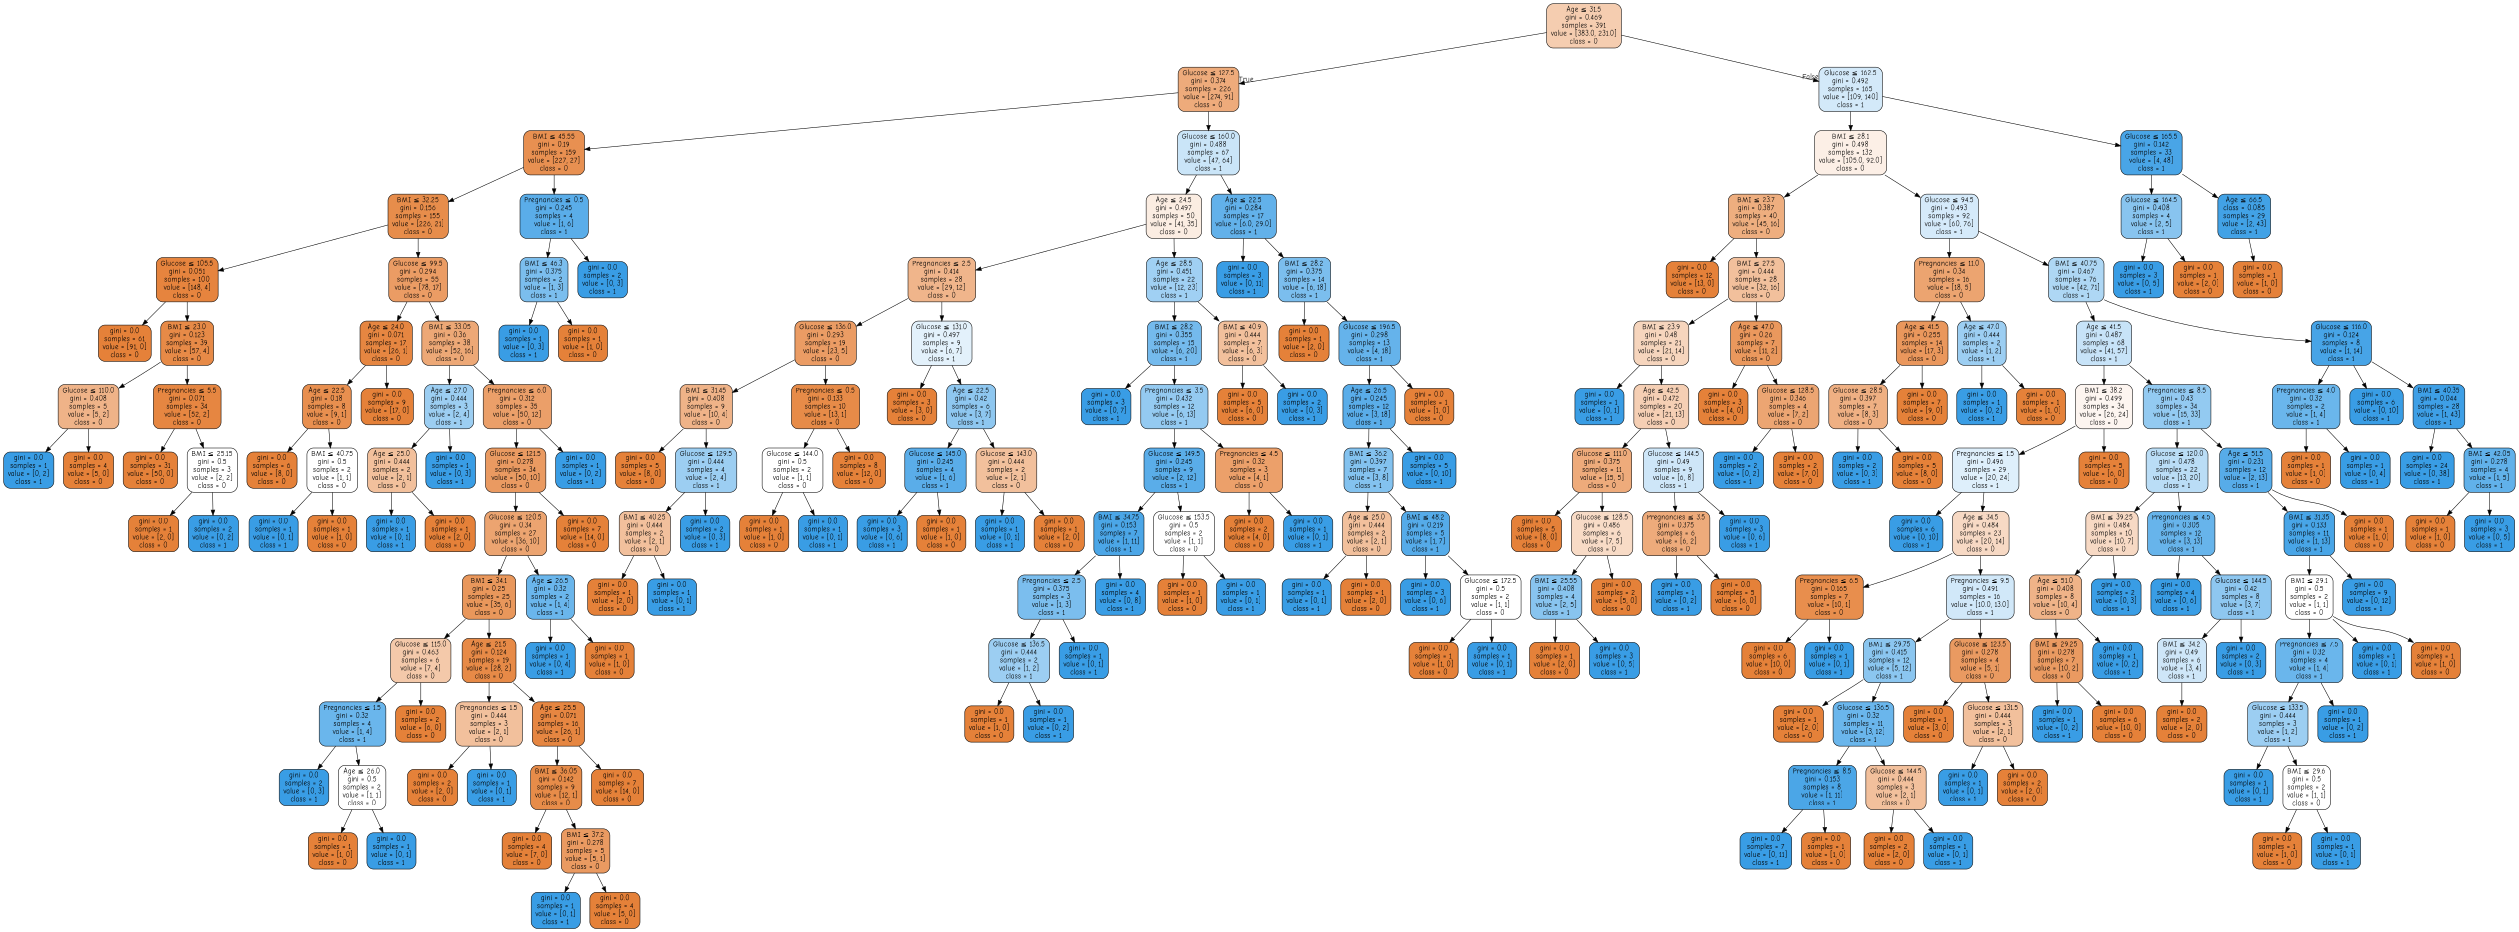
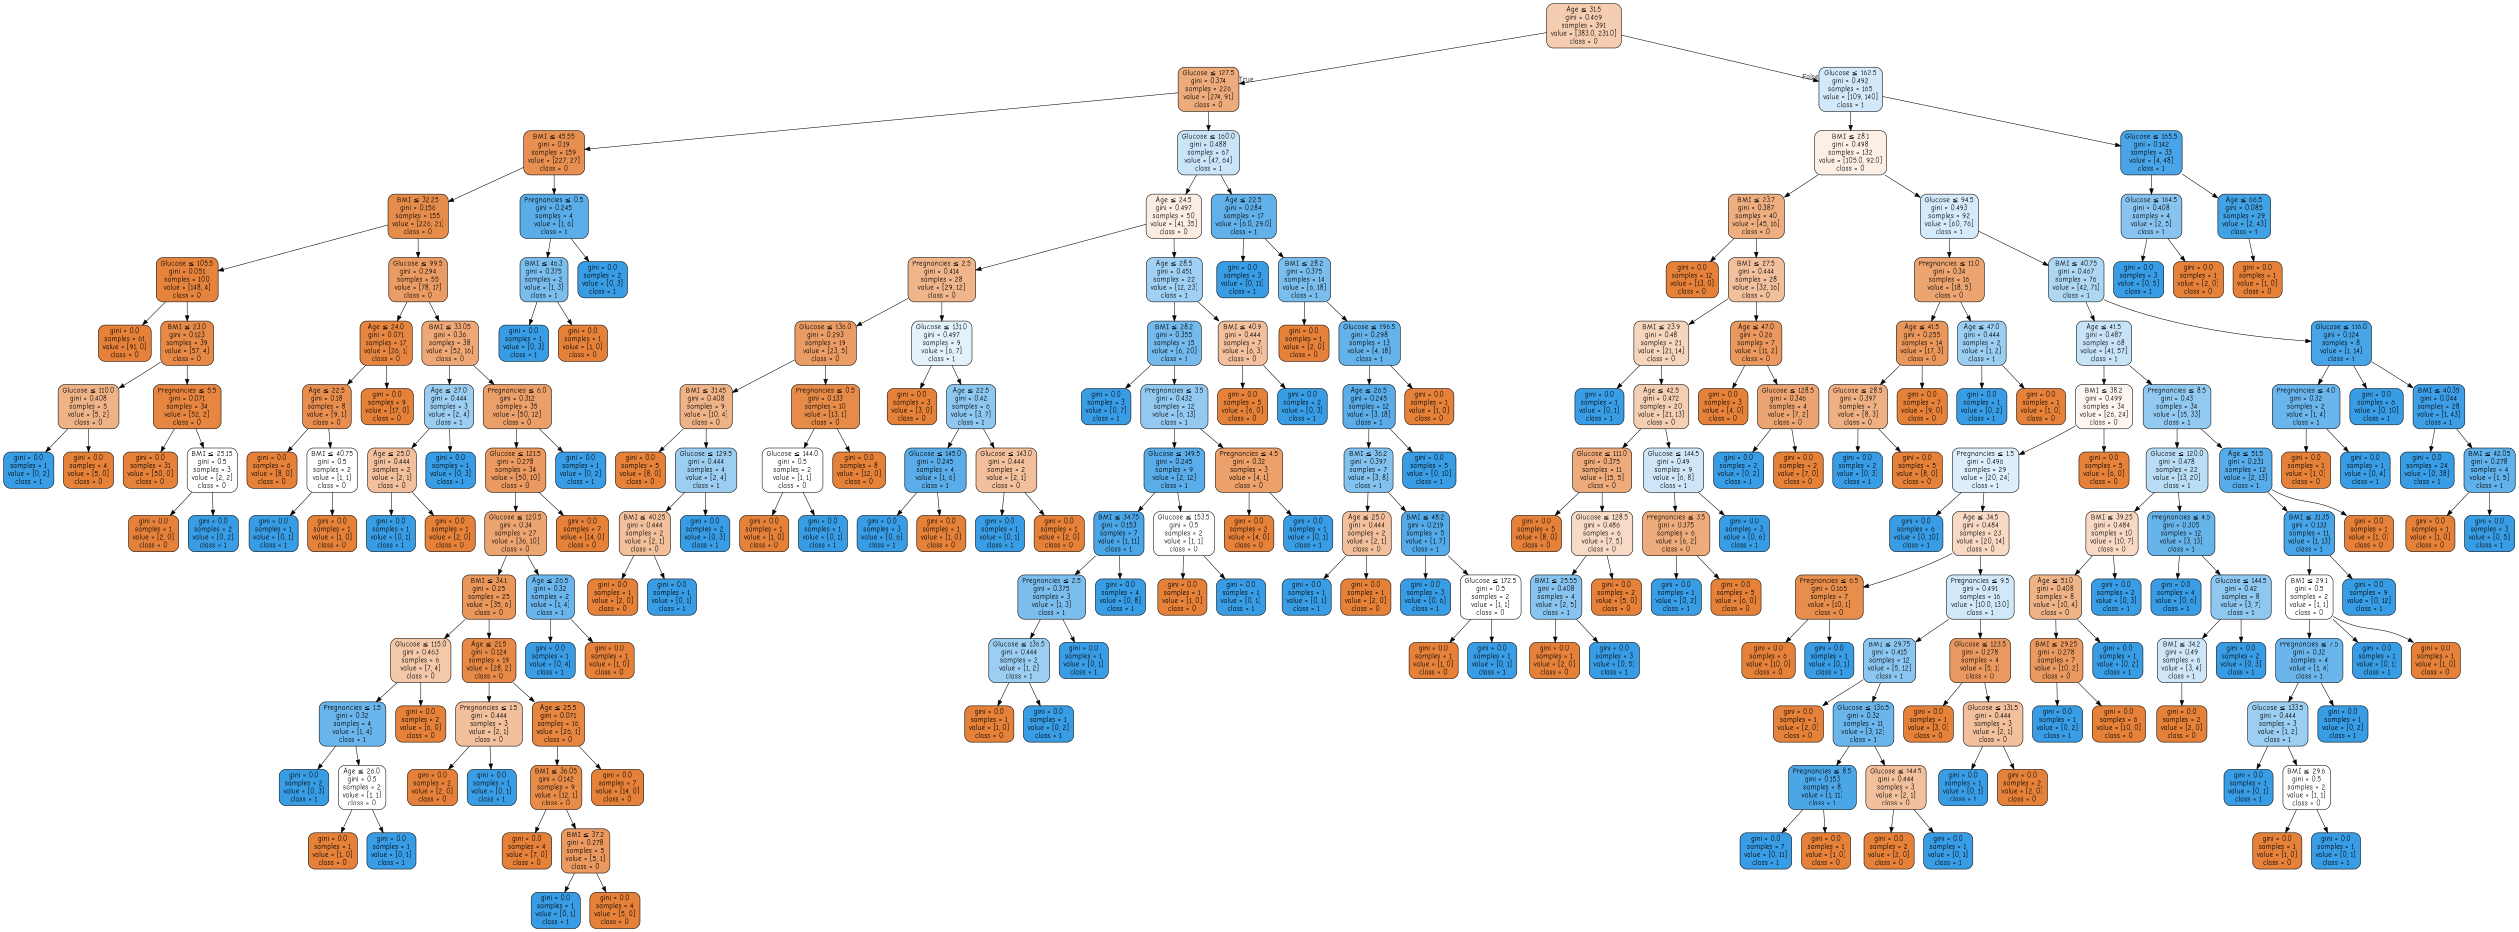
node "Age ≤ 66.5": text "class = 0.085" -> "gini = 0.085"
